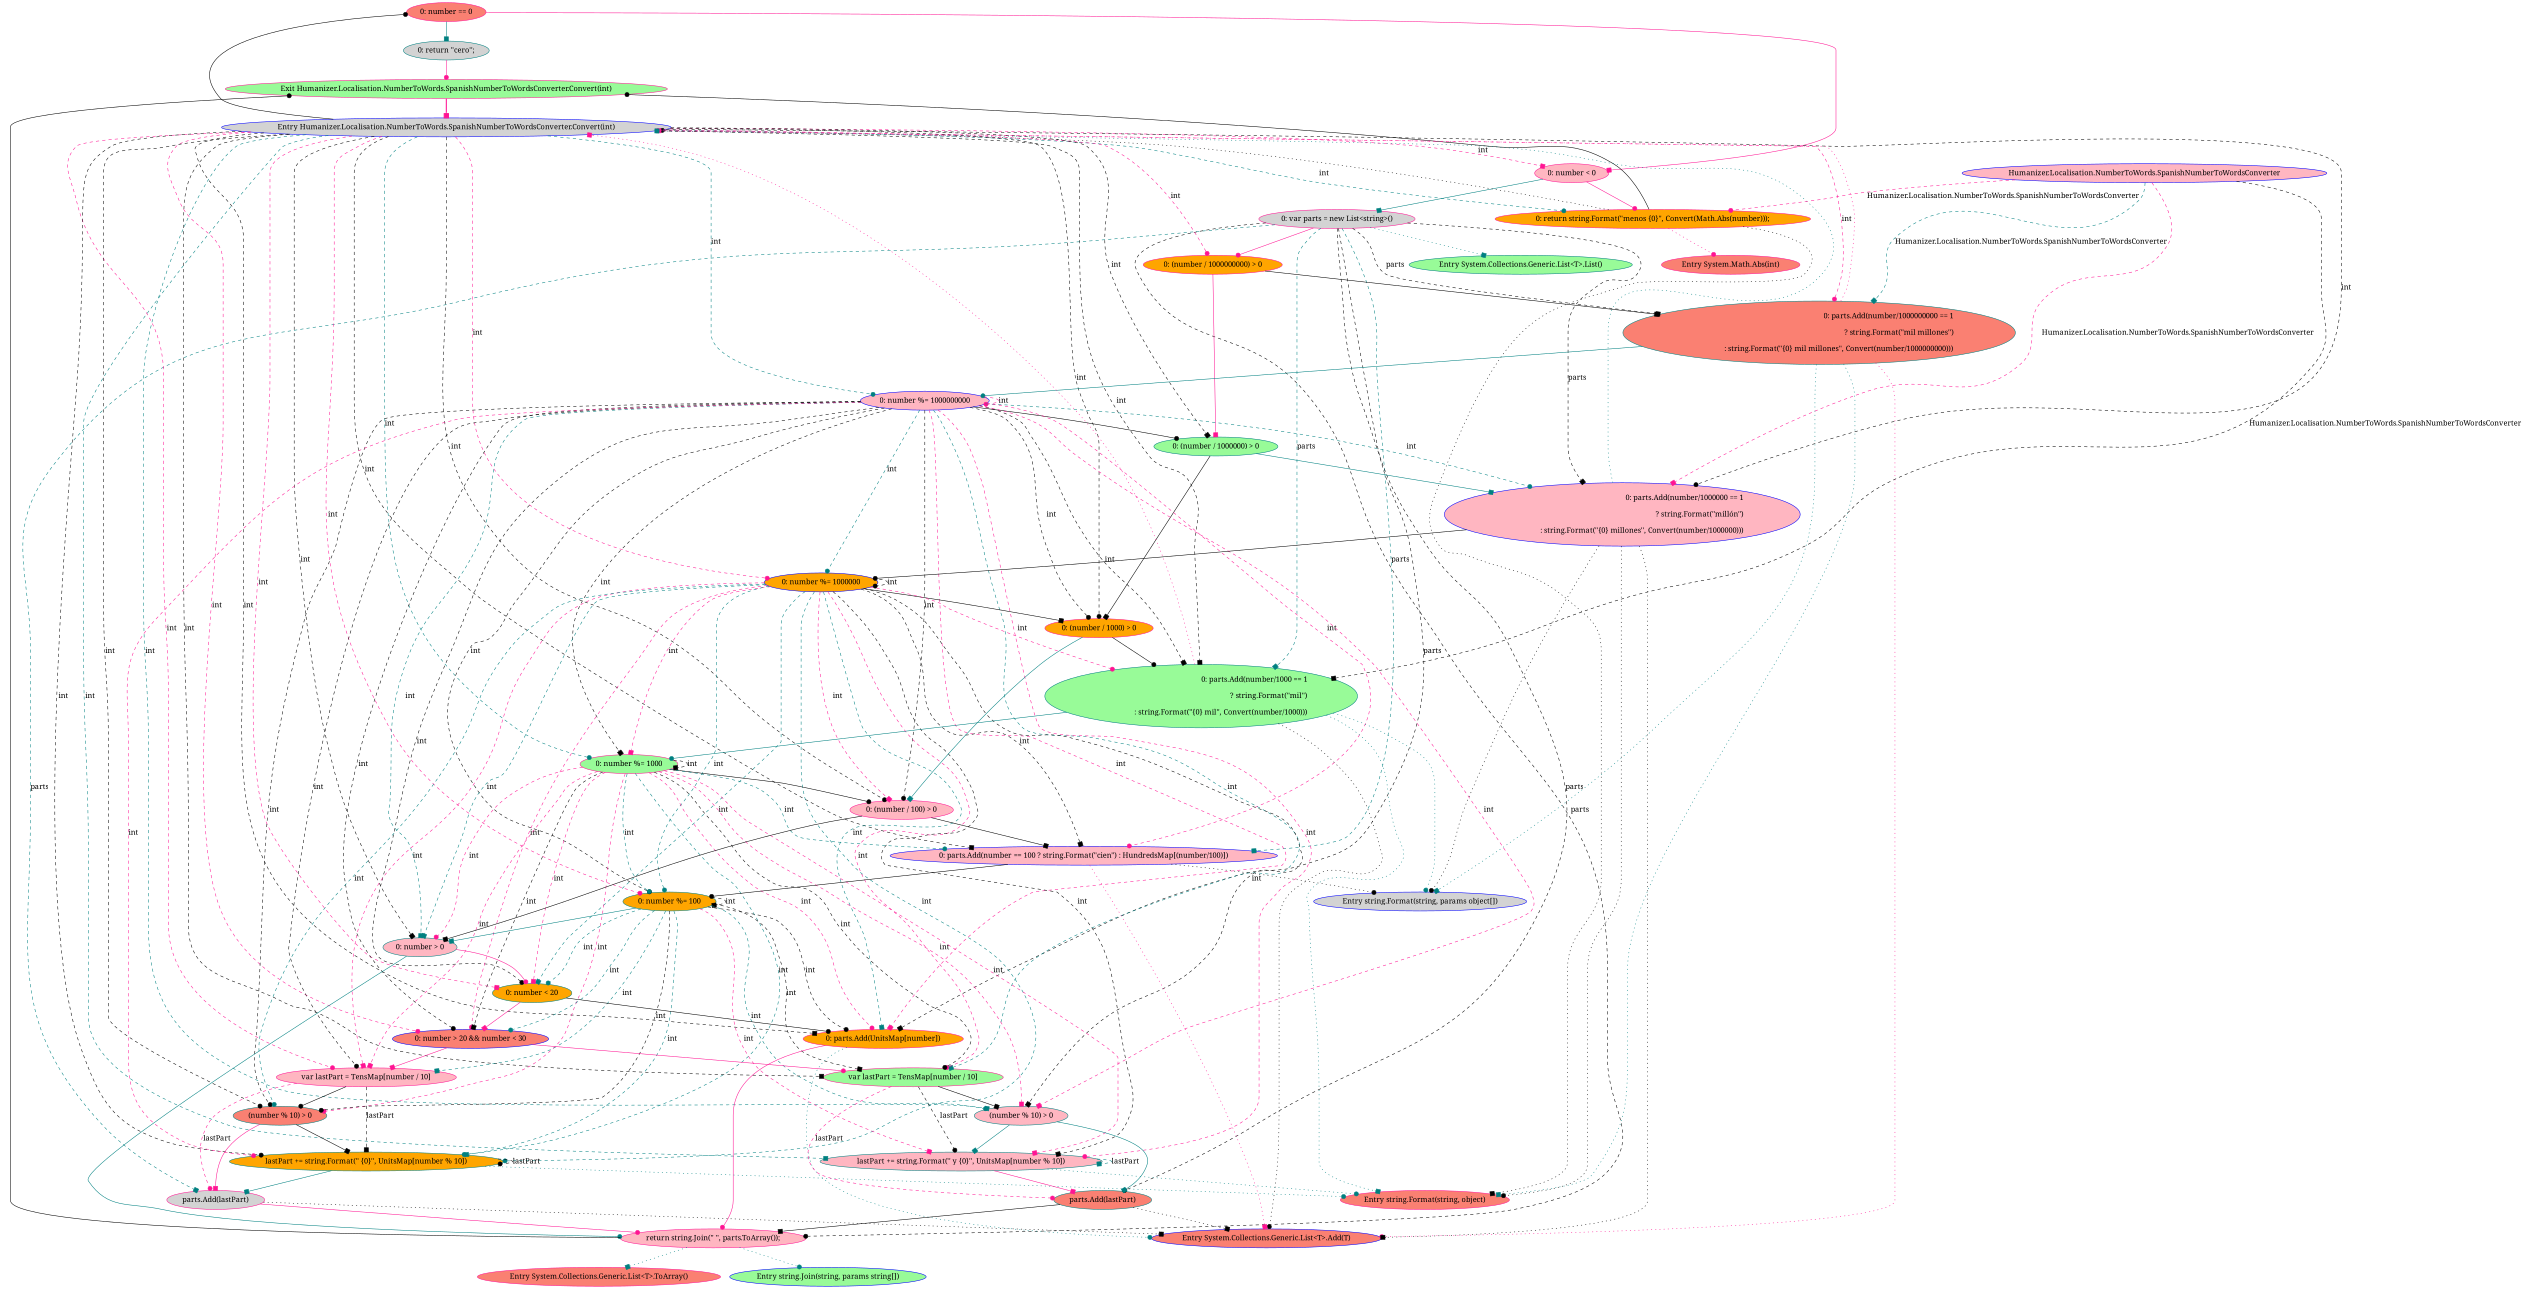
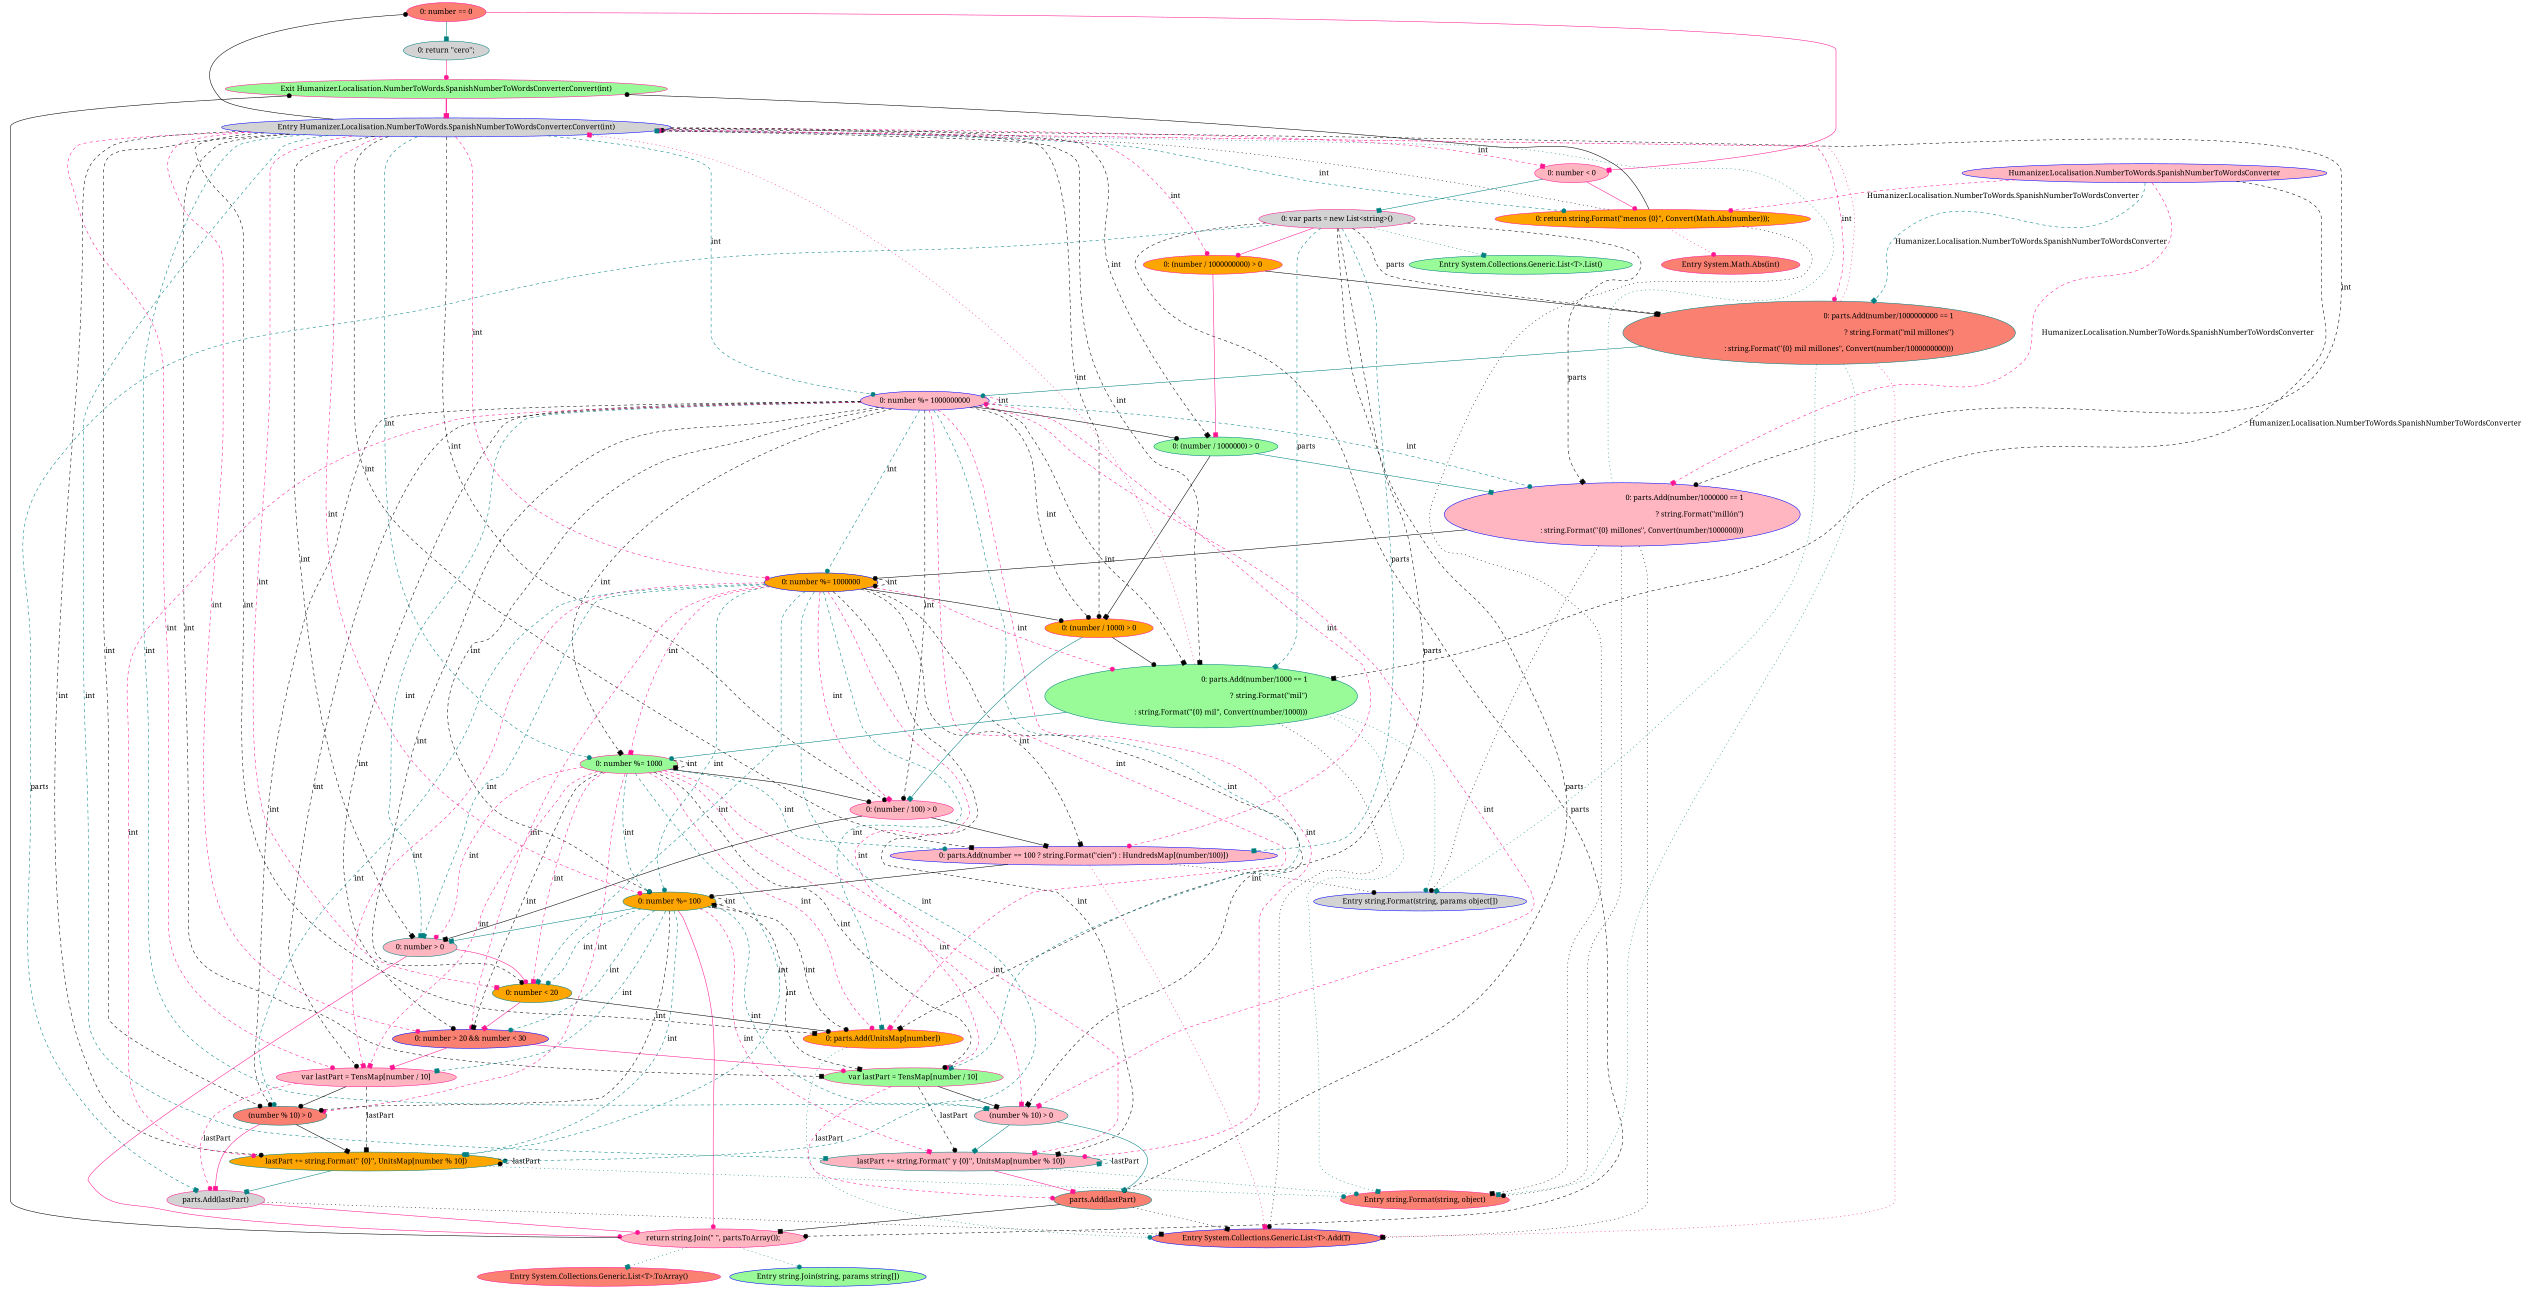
edge "0: number %= 1000000" -> "0: (number / 1000) > 0": arrowhead box -> dot
edge "0: parts.Add(UnitsMap[number])" -> "return string.Join('' '', parts.ToArray());": now "0: number %= 100" -> "return string.Join('' '', parts.ToArray());"
edge "0: number > 0" -> "return string.Join('' '', parts.ToArray());": color teal -> deeppink
